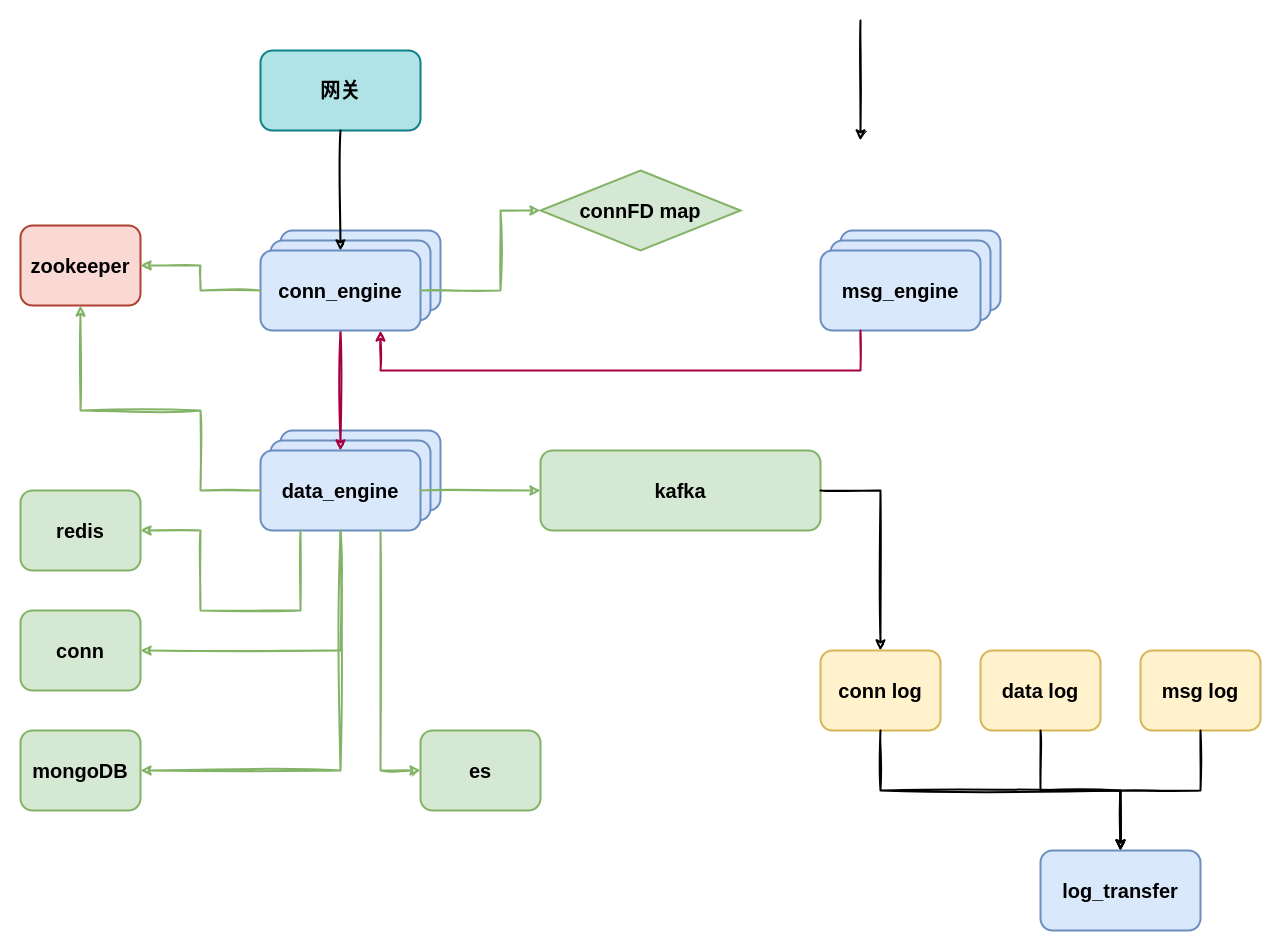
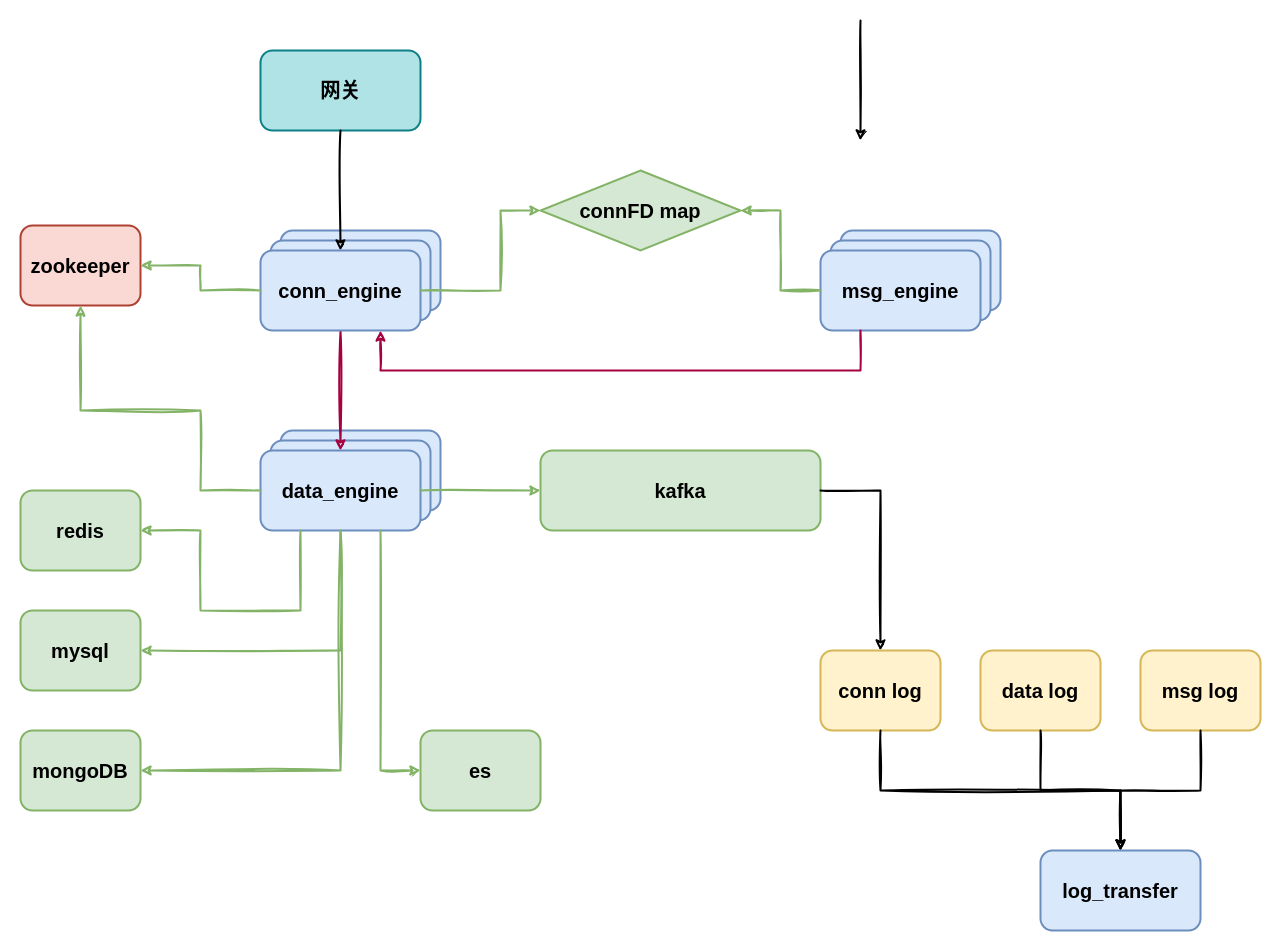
edge "msg_engine" -> "connFD map": added
node "conn": label "conn" -> "mysql"
